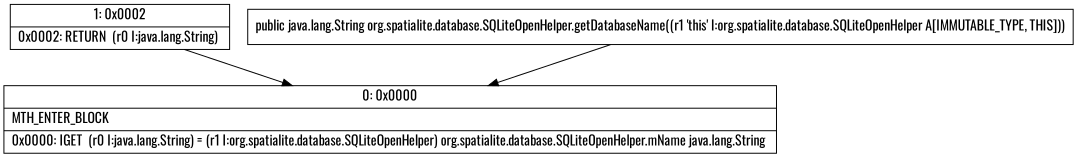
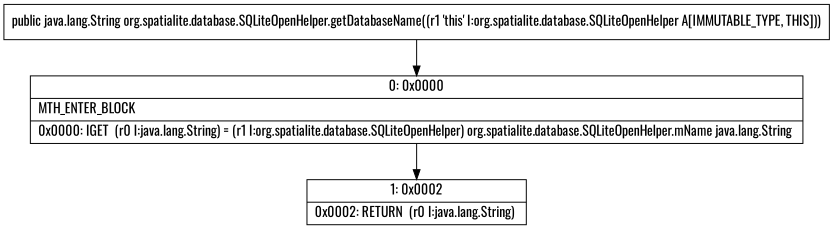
edge "1: 0x0002" -> "0: 0x0000": reversed
